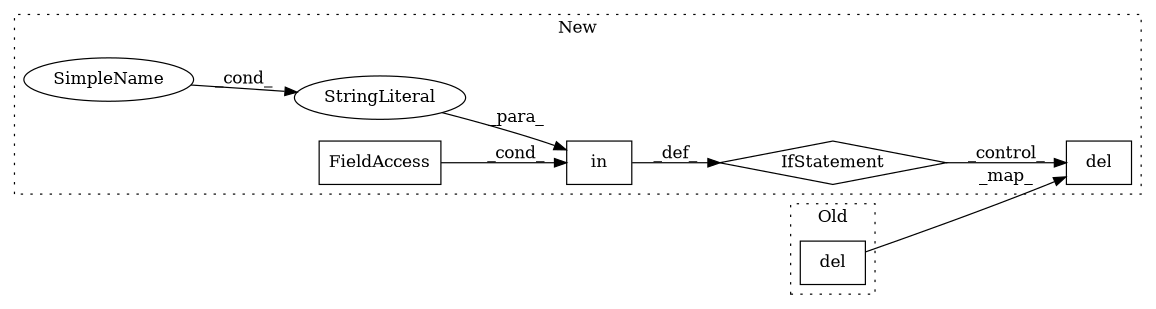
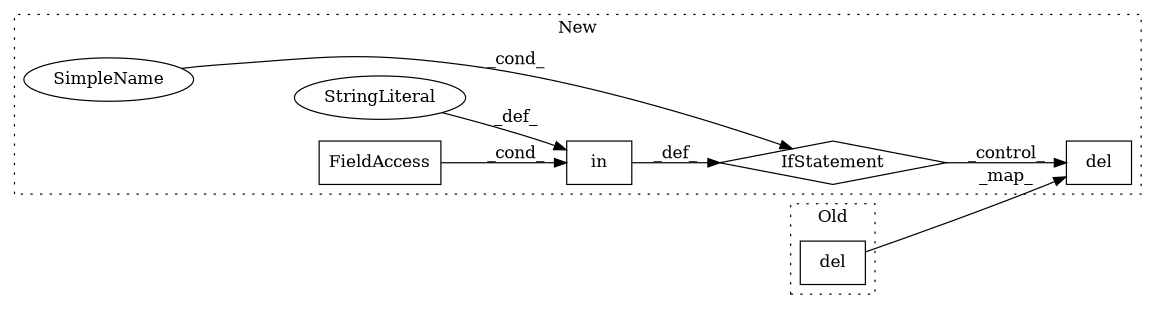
edge "SimpleName" -> "StringLiteral": now "SimpleName" -> "IfStatement"
edge "StringLiteral" -> "in": label "_para_" -> "_def_"
